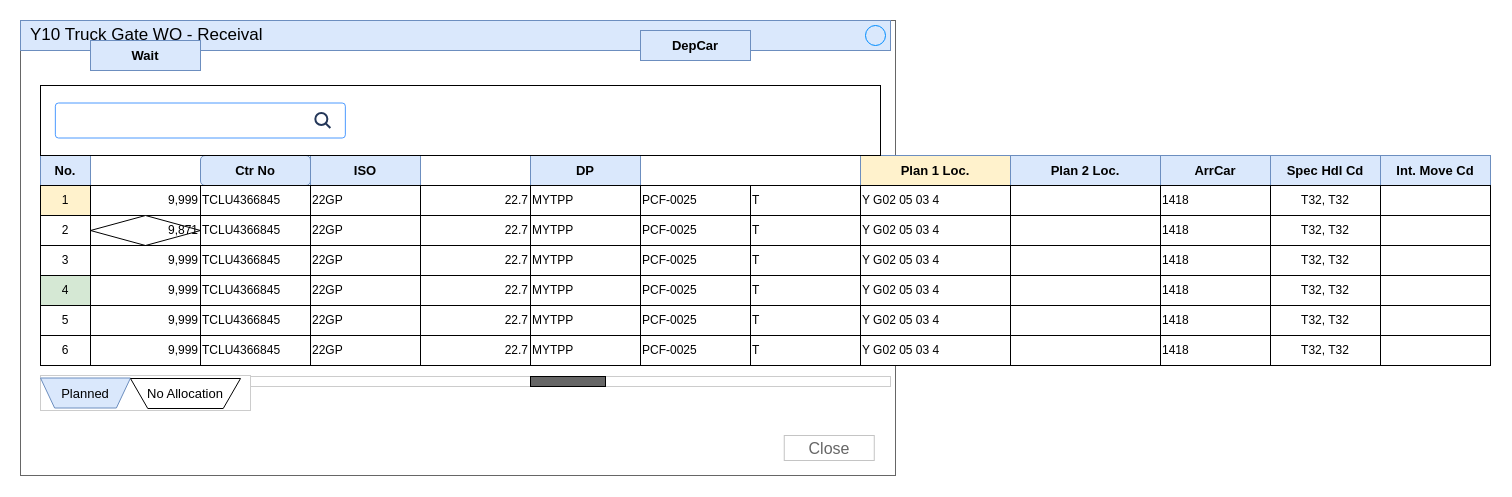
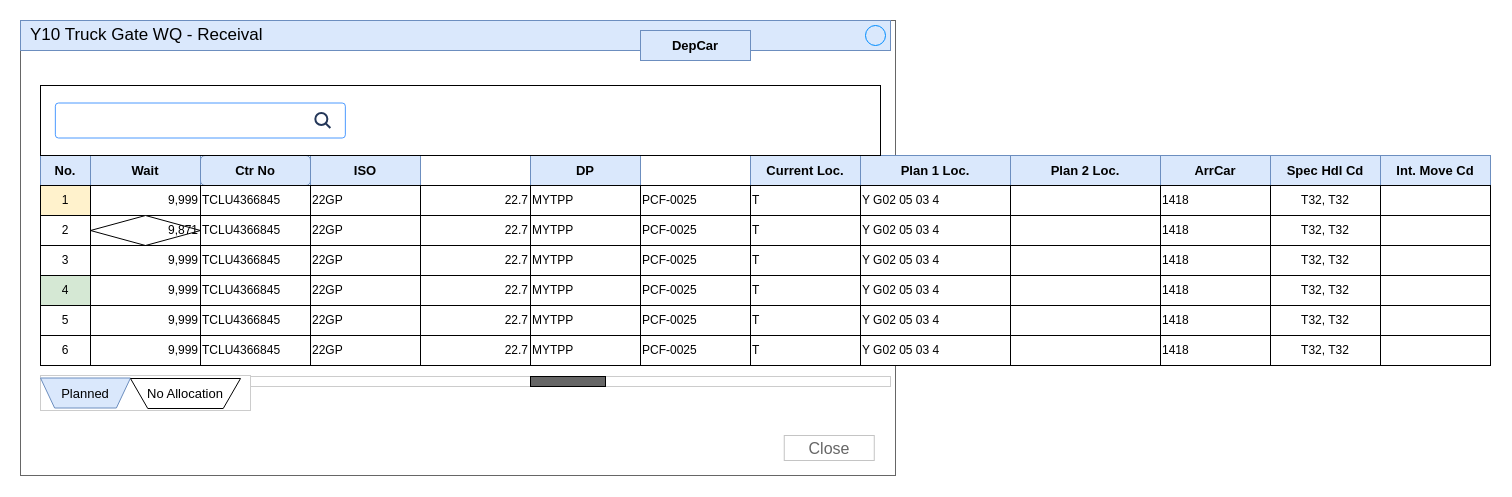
node "Wait": moved (146, 56) -> (146, 171)
node "Current Loc.": added
node "Plan 1 Loc.": fillcolor #fff2cc -> #dae8fc
